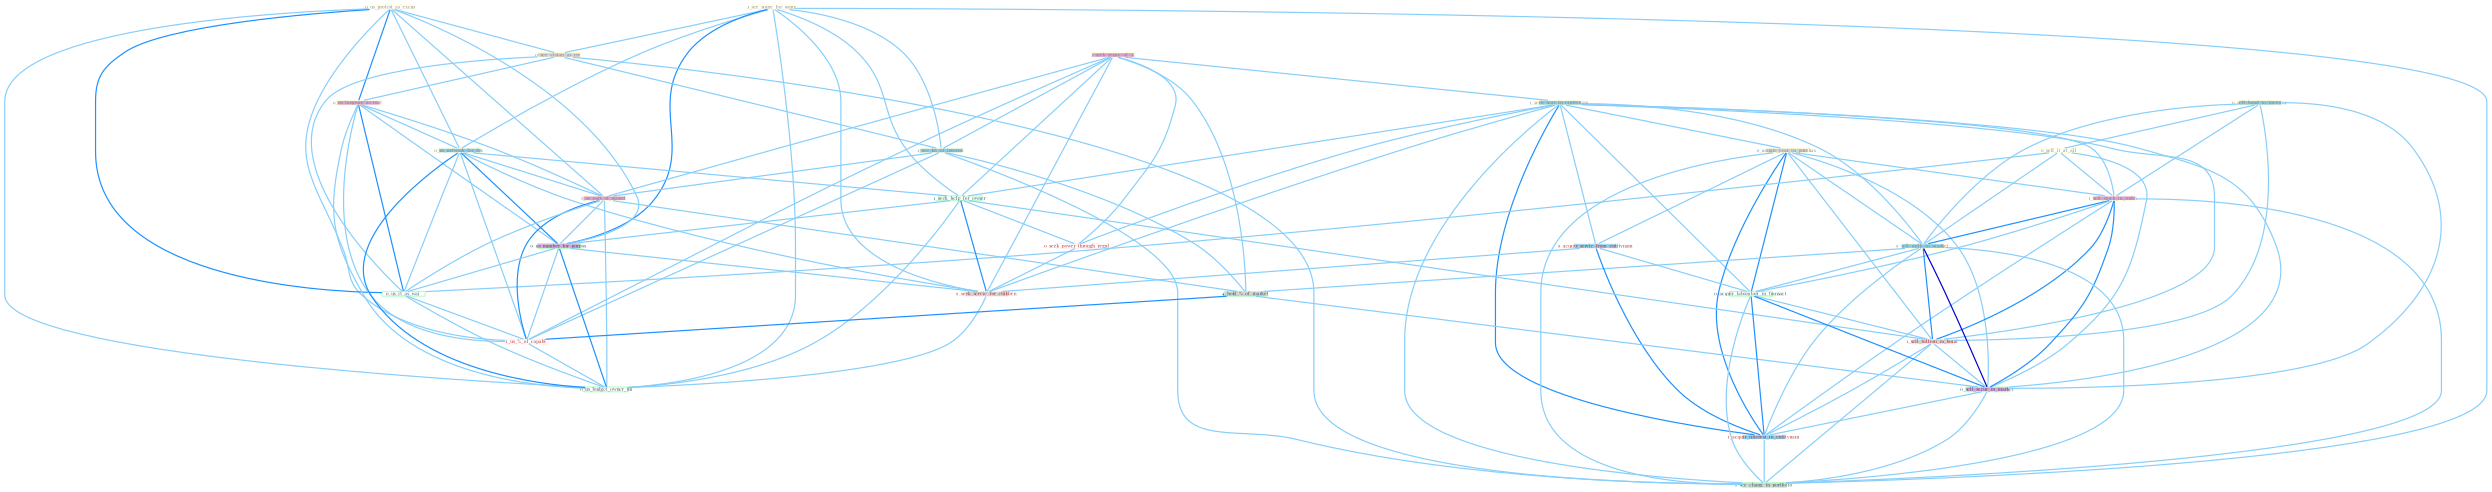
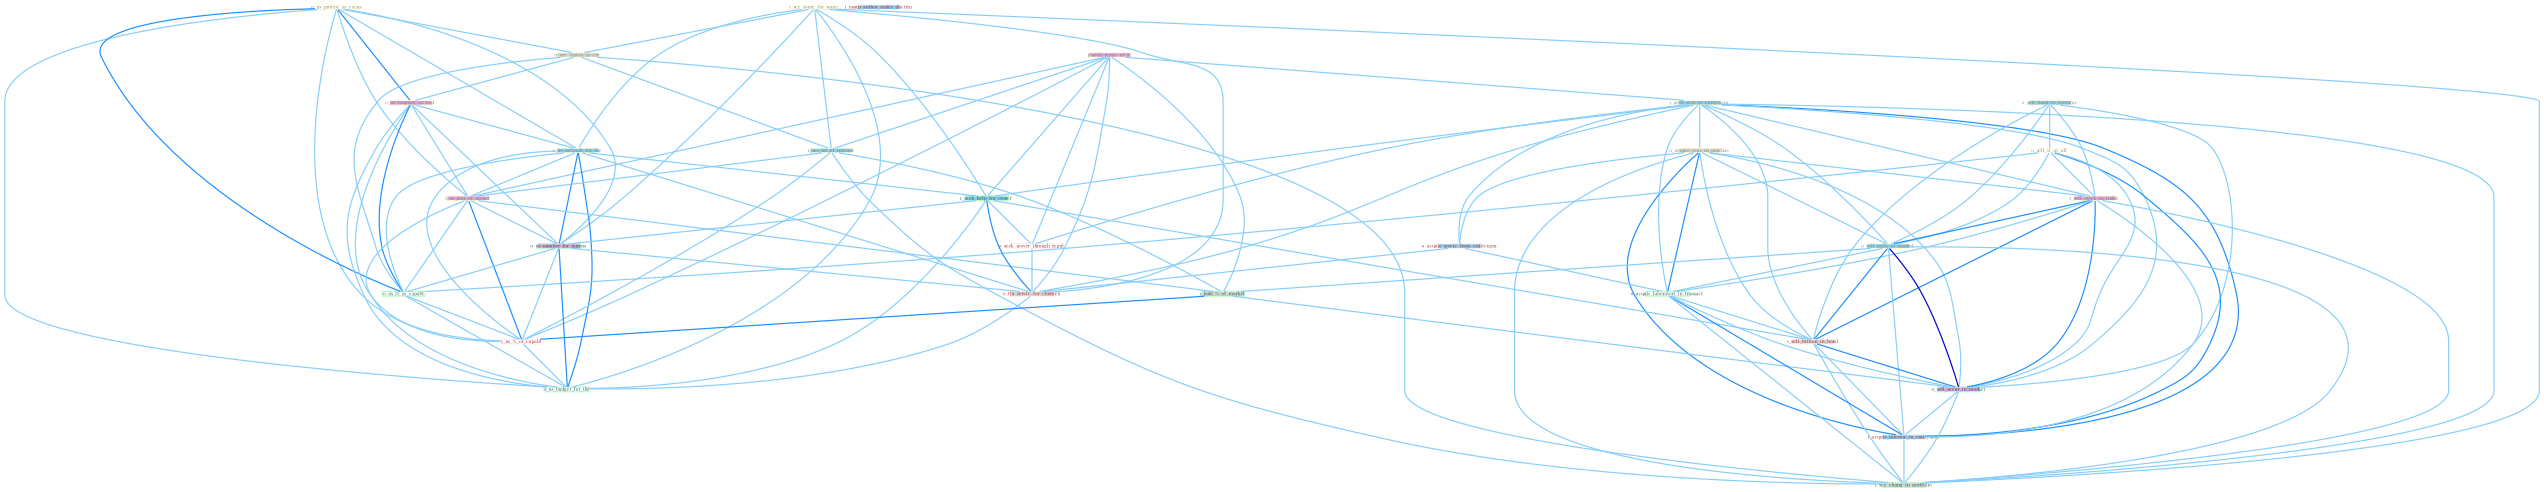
node "1_usurp_author_under_doctrin": added
edge "1_see_sourc_for_some" -- "0_us_number_for_purpos": color #1e90ff -> #87cefa
node "1_seek_help_for_owner": fillcolor white -> skyblue
node "0_us_it_as_wai": label "0_us_it_as_wai" -> "0_us_it_as_capabl"
node "0_seek_servic_for_children": label "0_seek_servic_for_children" -> "0_thi_servic_for_children"
node "4_hold_%_of_market": label "4_hold_%_of_market" -> "1_hold_%_of_market"
edge "0_acquir_laboratori_in_transact" -- "0_sell_secur_in_market": color #1e90ff -> #87cefa
edge "0_acquir_servic_from_entitynam" -- "1_acquir_interest_in_entitynam": now "0_sell_it_at_all" -- "1_acquir_interest_in_entitynam"
edge "1_sell_billion_in_bond" -- "0_sell_secur_in_market": color #87cefa -> #1e90ff
node "0_us_budget_owner_thi": label "0_us_budget_owner_thi" -> "0_us_budget_for_thi"
